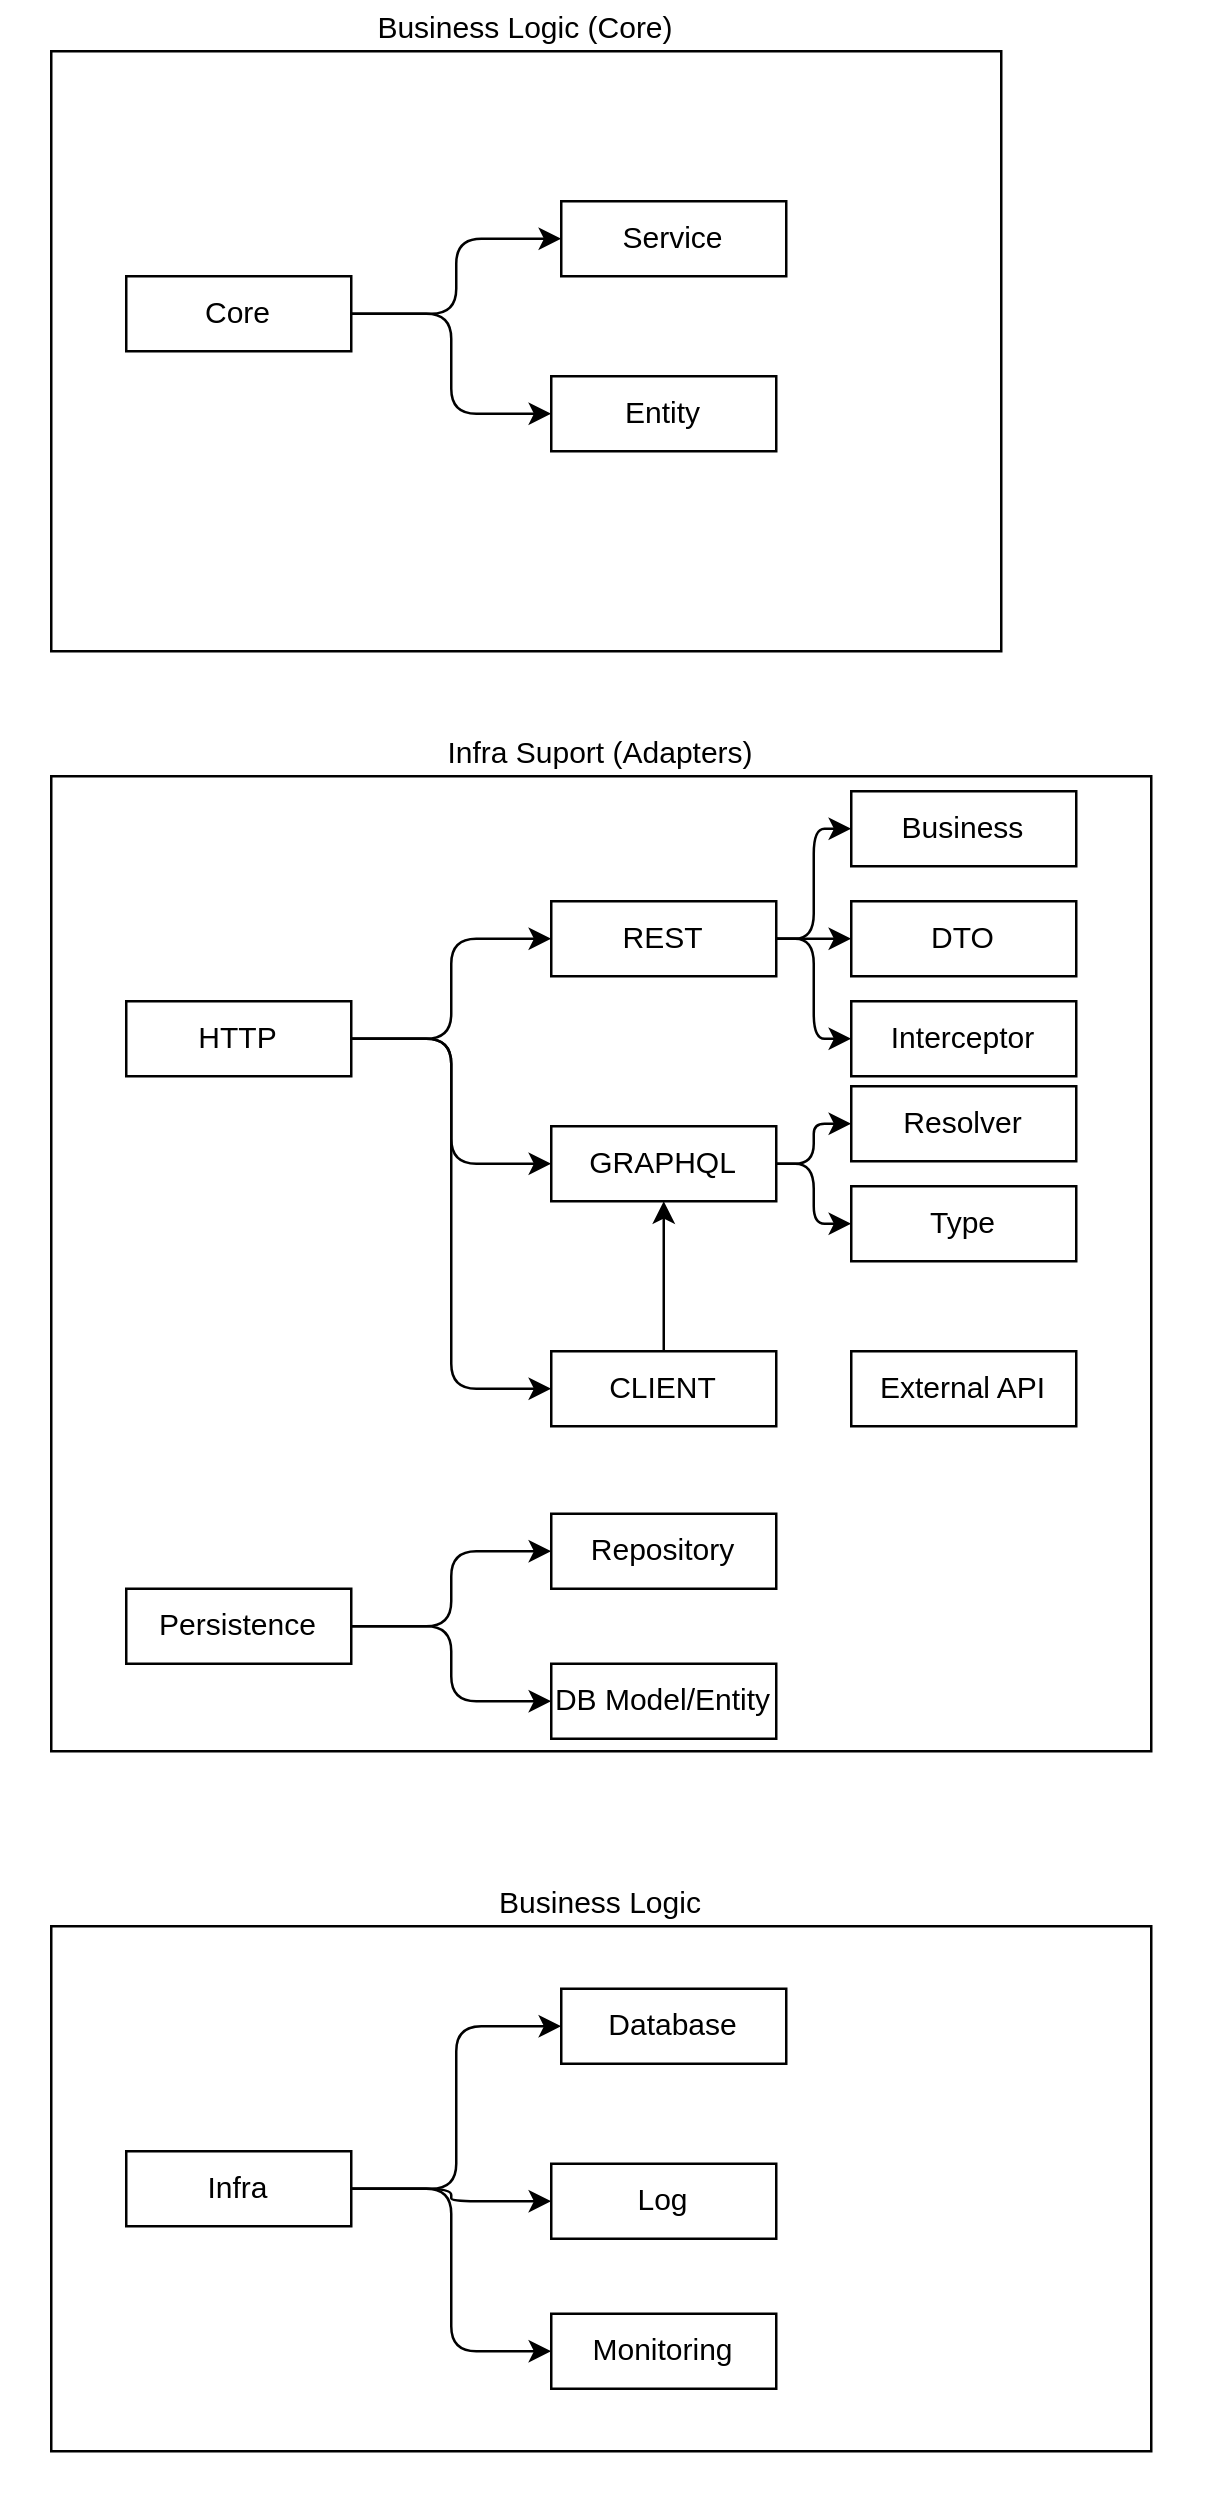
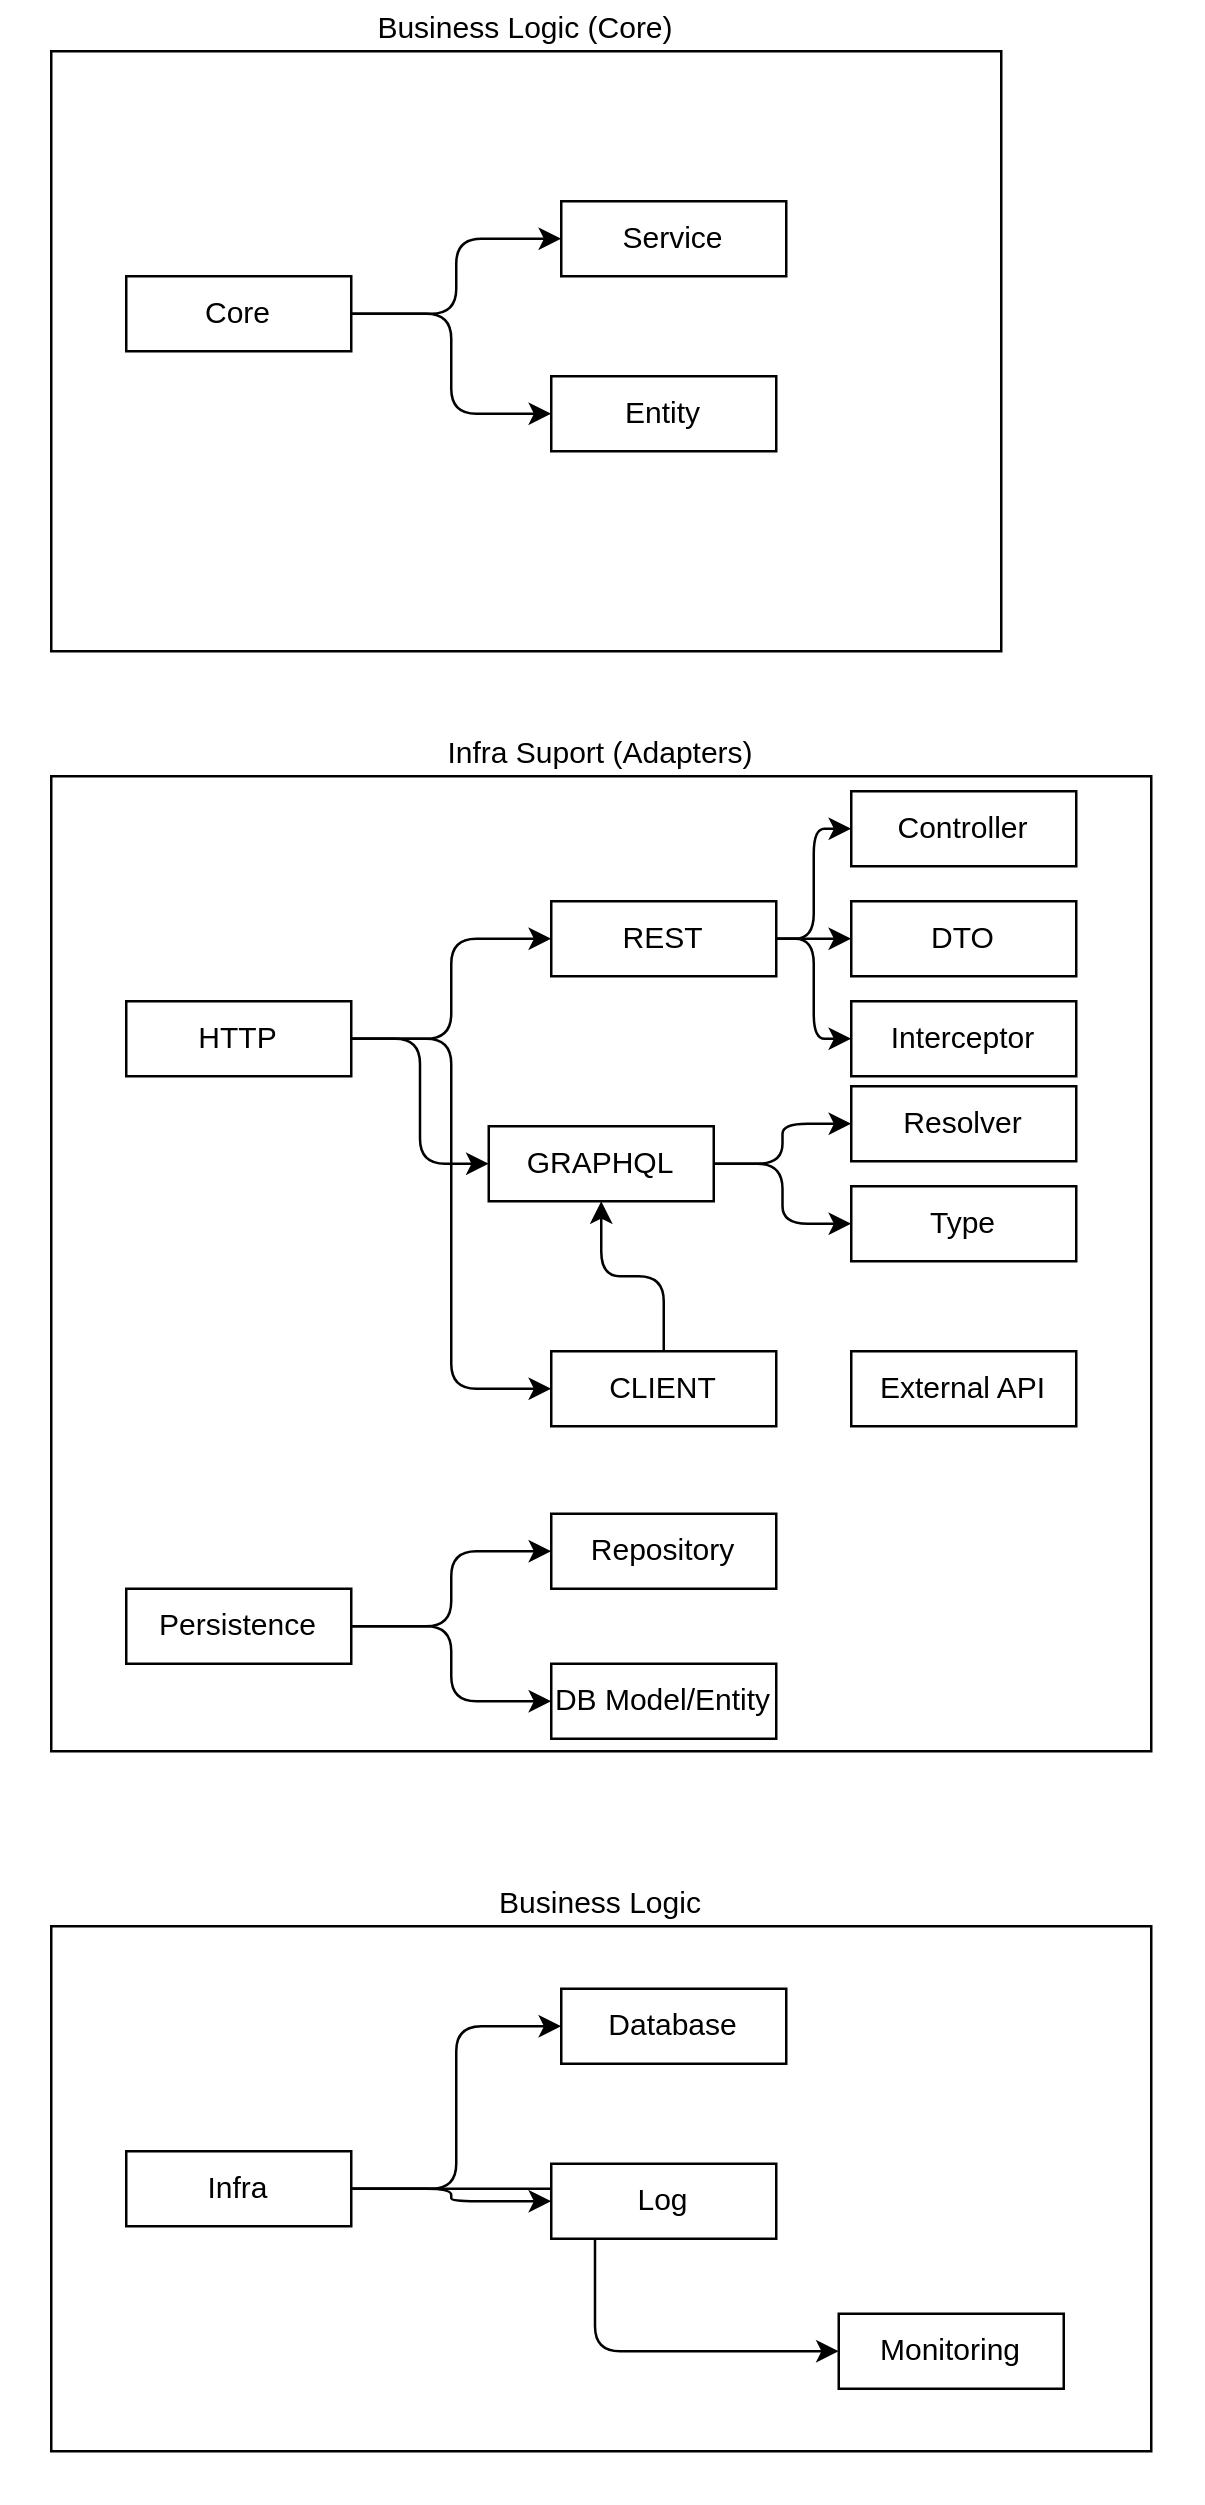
node "Business": label "Business" -> "Controller"
node "GRAPHQL": moved (664, 1164) -> (601, 1164)
node "Monitoring": moved (664, 2351) -> (951, 2351)
